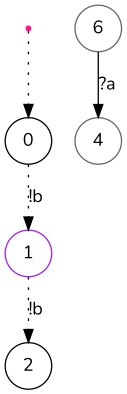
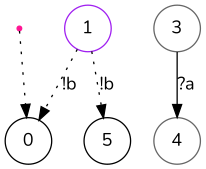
node "6": label "6" -> "3"
edge "0" -> "1": reversed
node "2": label "2" -> "5"
